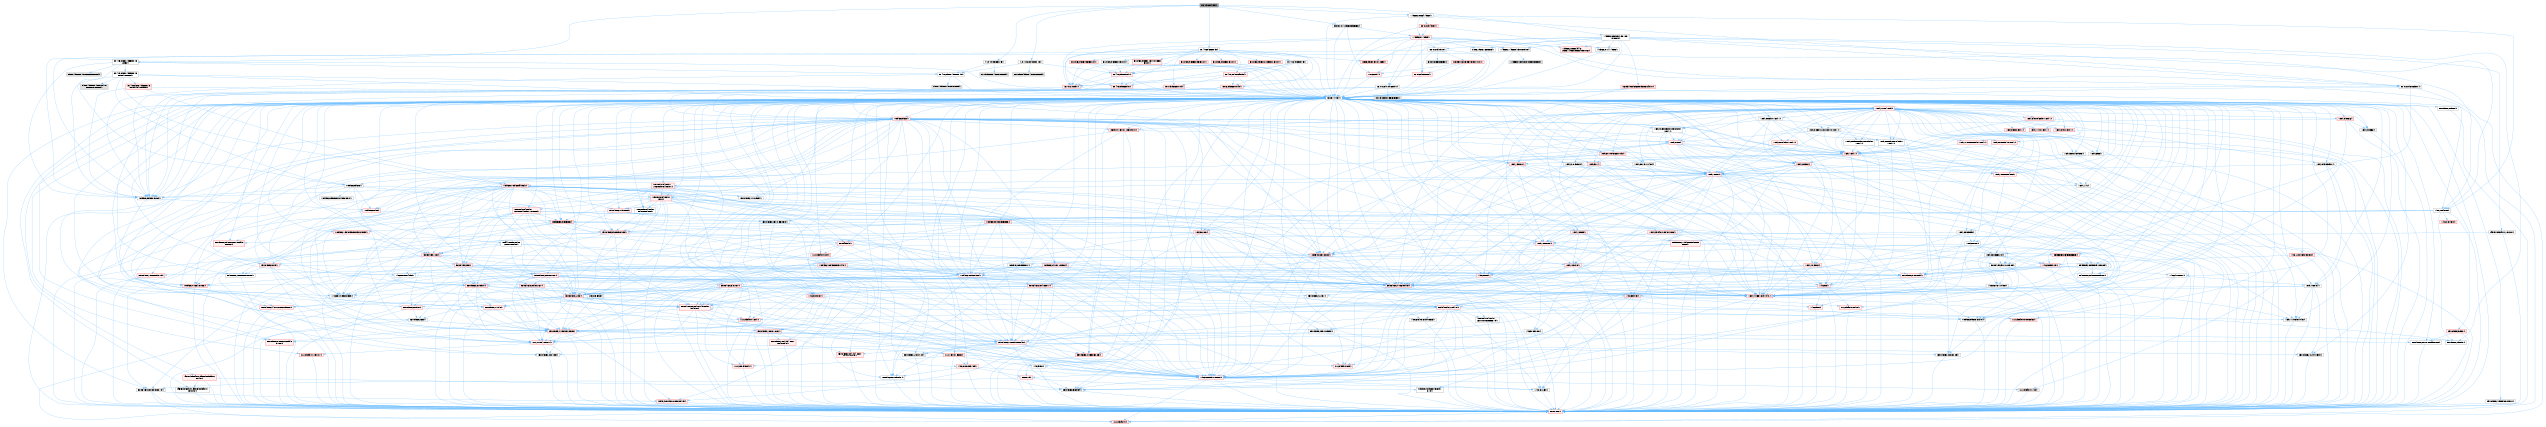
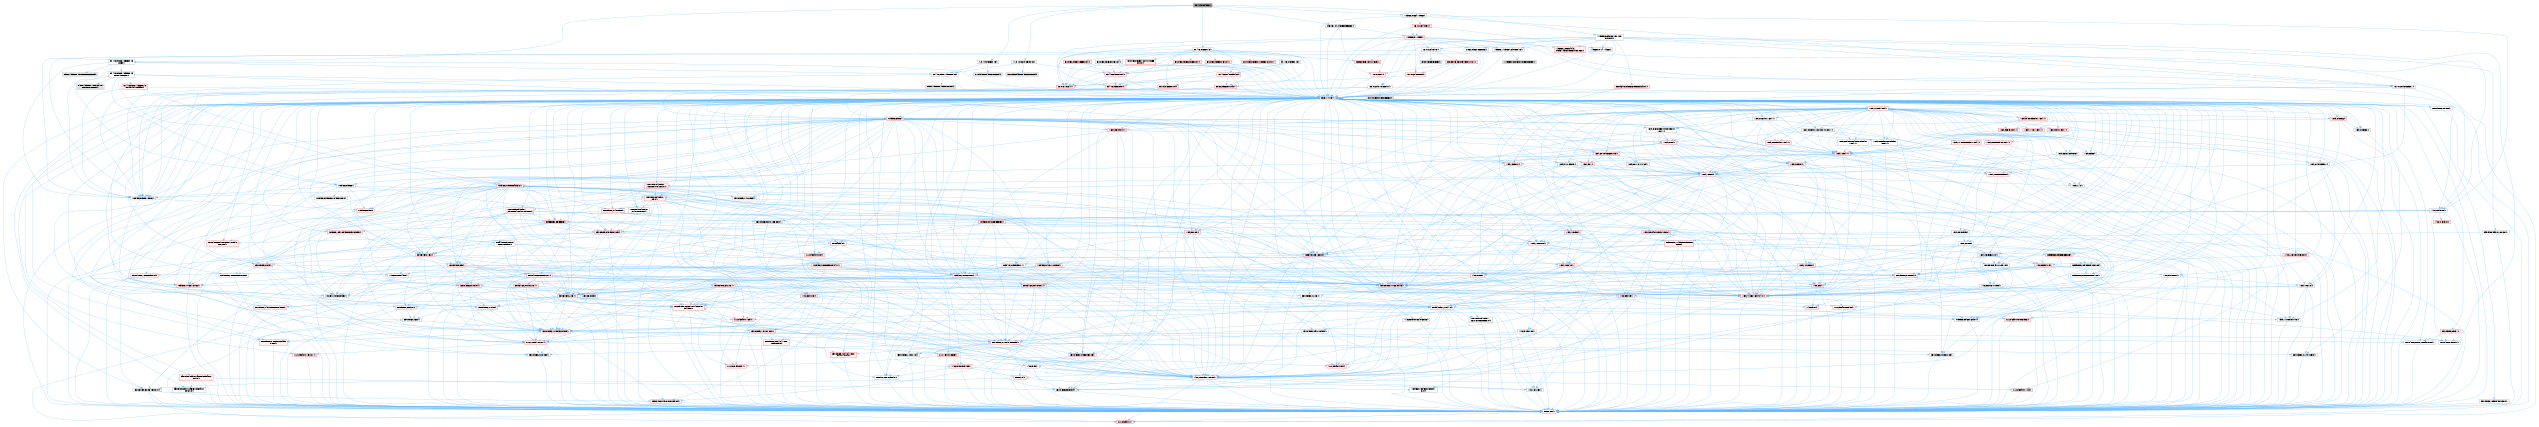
node "PlatformMemory/Transform.h": label "PlatformMemory/Transform.h" -> "Math/Transform.h"
